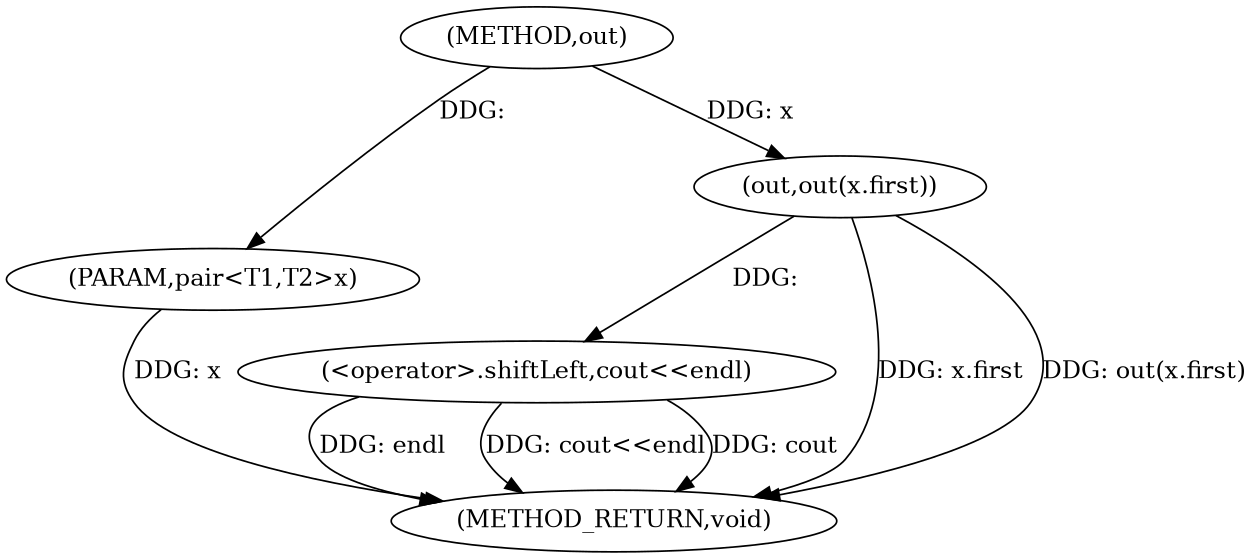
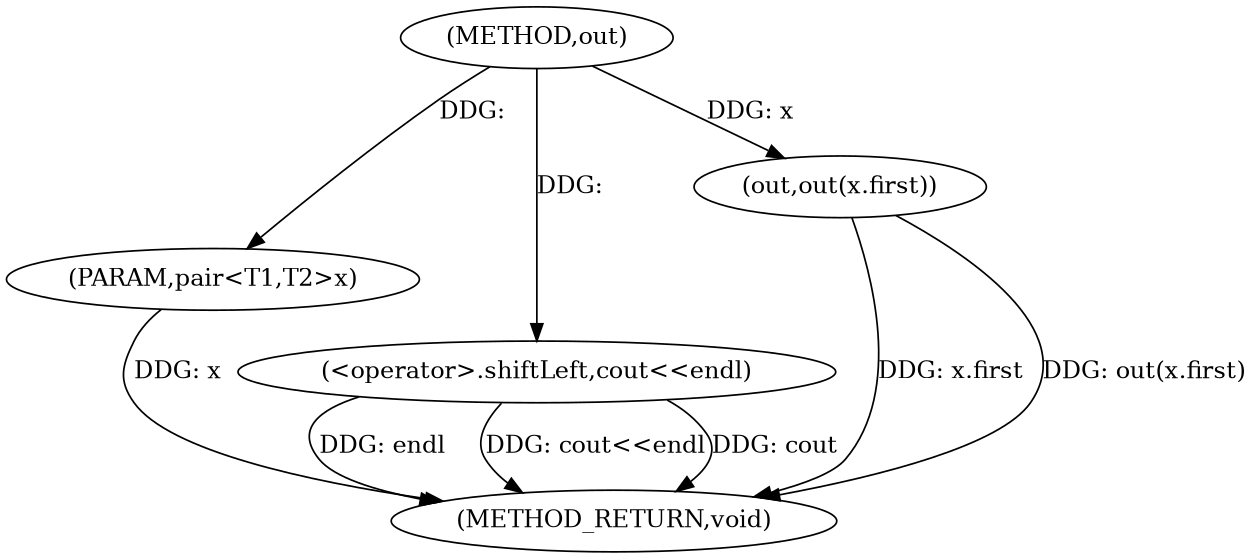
edge "(out,out(x.first))" -> "(<operator>.shiftLeft,cout<<endl)": now "(METHOD,out)" -> "(<operator>.shiftLeft,cout<<endl)"
